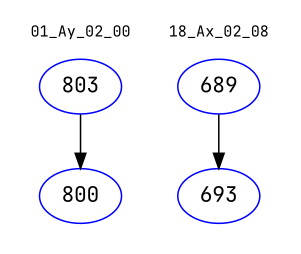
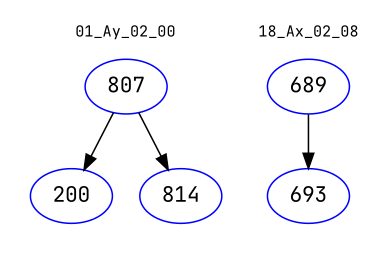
node "803": label "803" -> "807"
node "800": label "800" -> "200"
node "814": added
